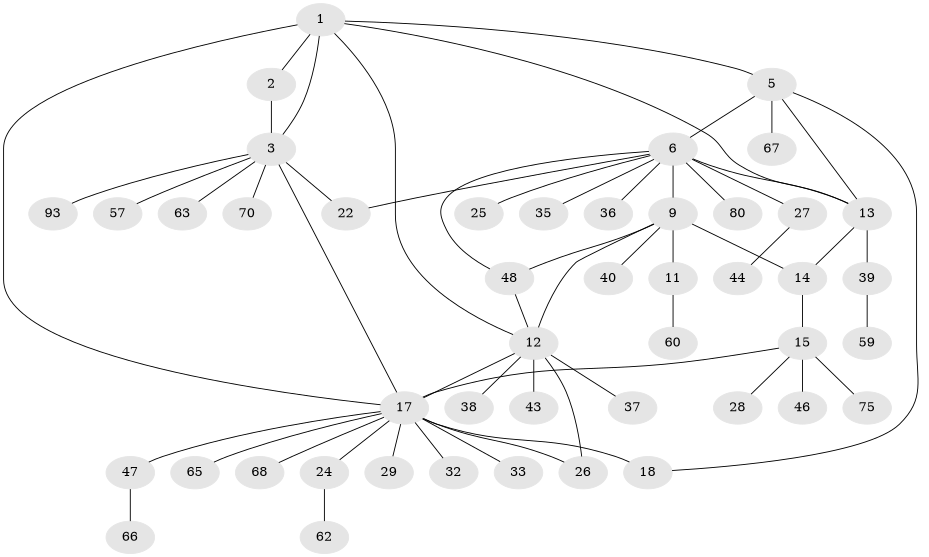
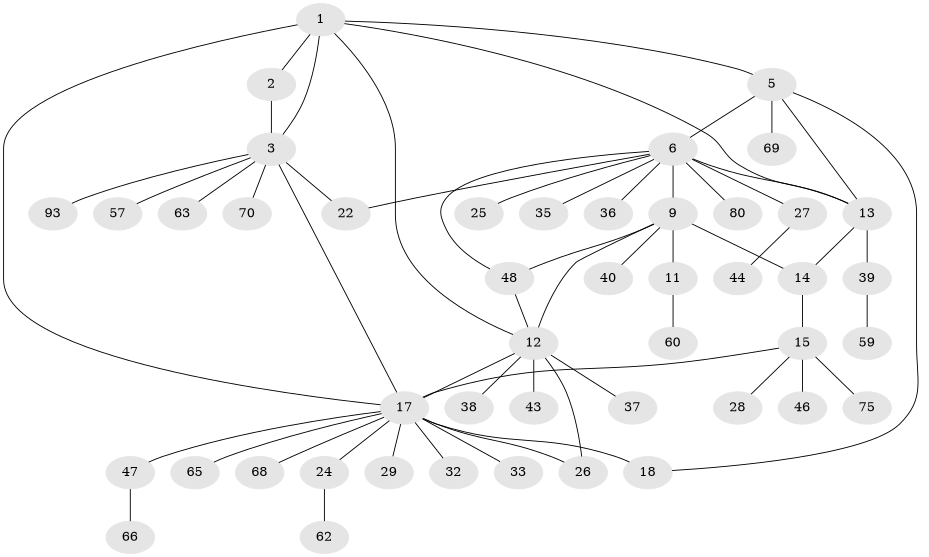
node "67": label "67" -> "69"
